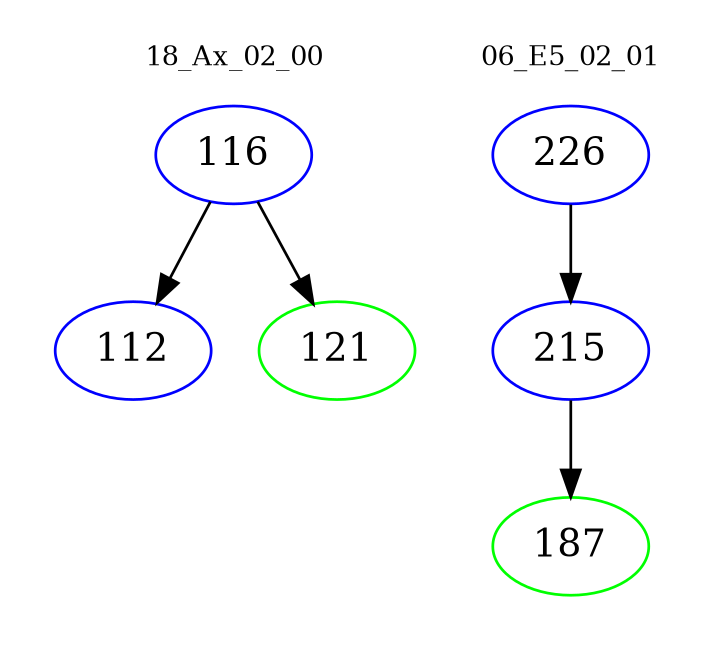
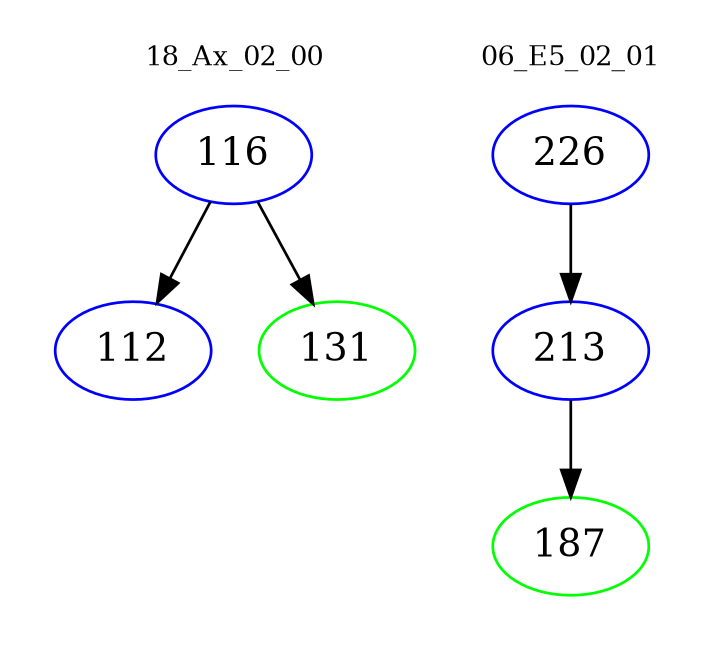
node "121": label "121" -> "131"
node "215": label "215" -> "213"
